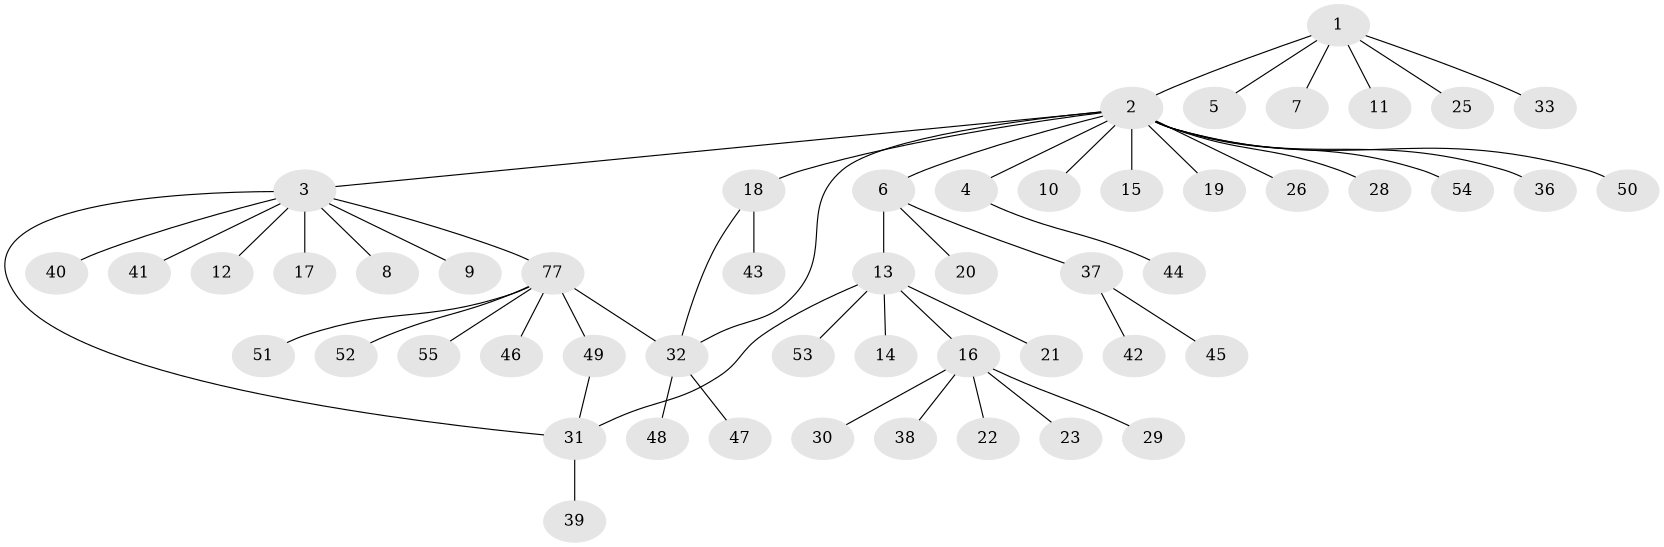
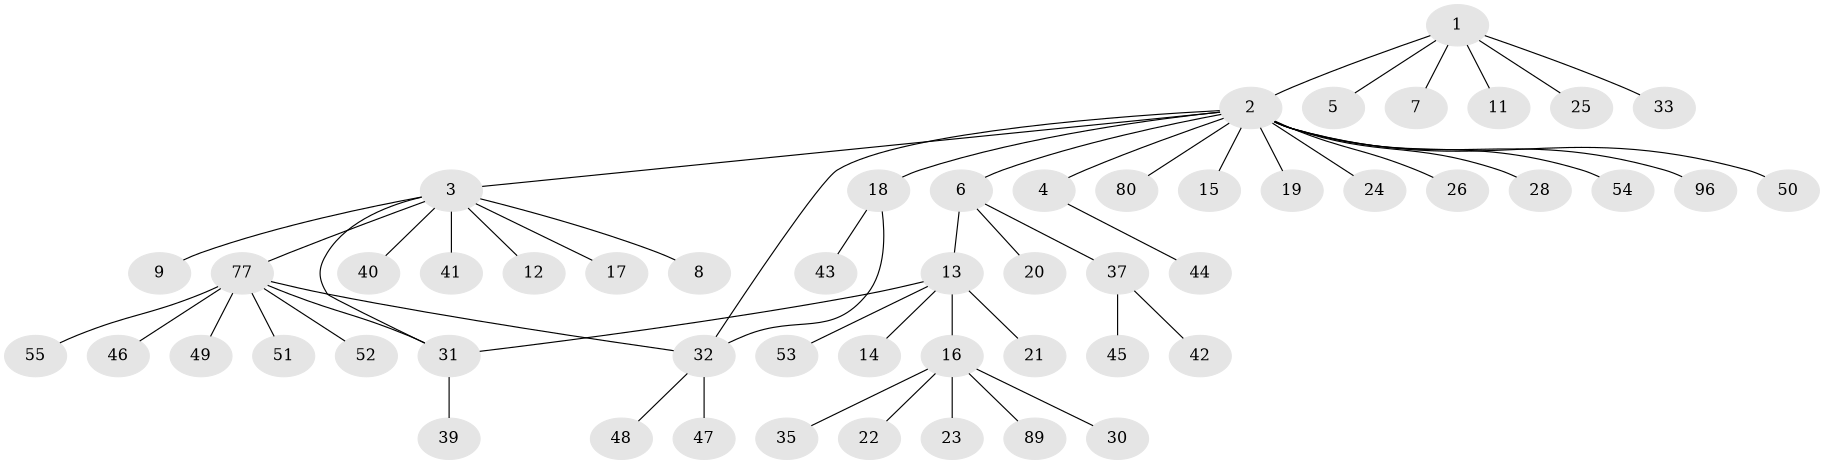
node "10": label "10" -> "80"
node "24": added
node "36": label "36" -> "96"
edge "49" -- "31": now "77" -- "31"
node "38": label "38" -> "35"
node "29": label "29" -> "89"
